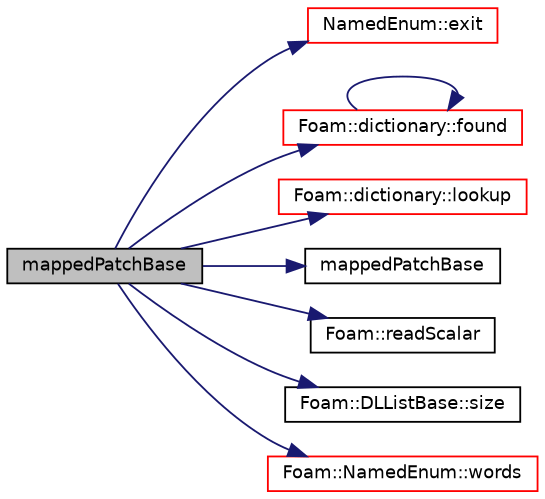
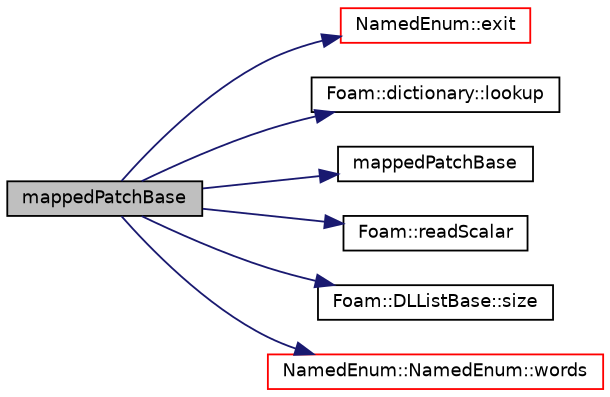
node "Foam::dictionary::found": removed
node "Foam::dictionary::lookup": color red -> black
node "Foam::NamedEnum::words": label "Foam::NamedEnum::words" -> "NamedEnum::NamedEnum::words"
